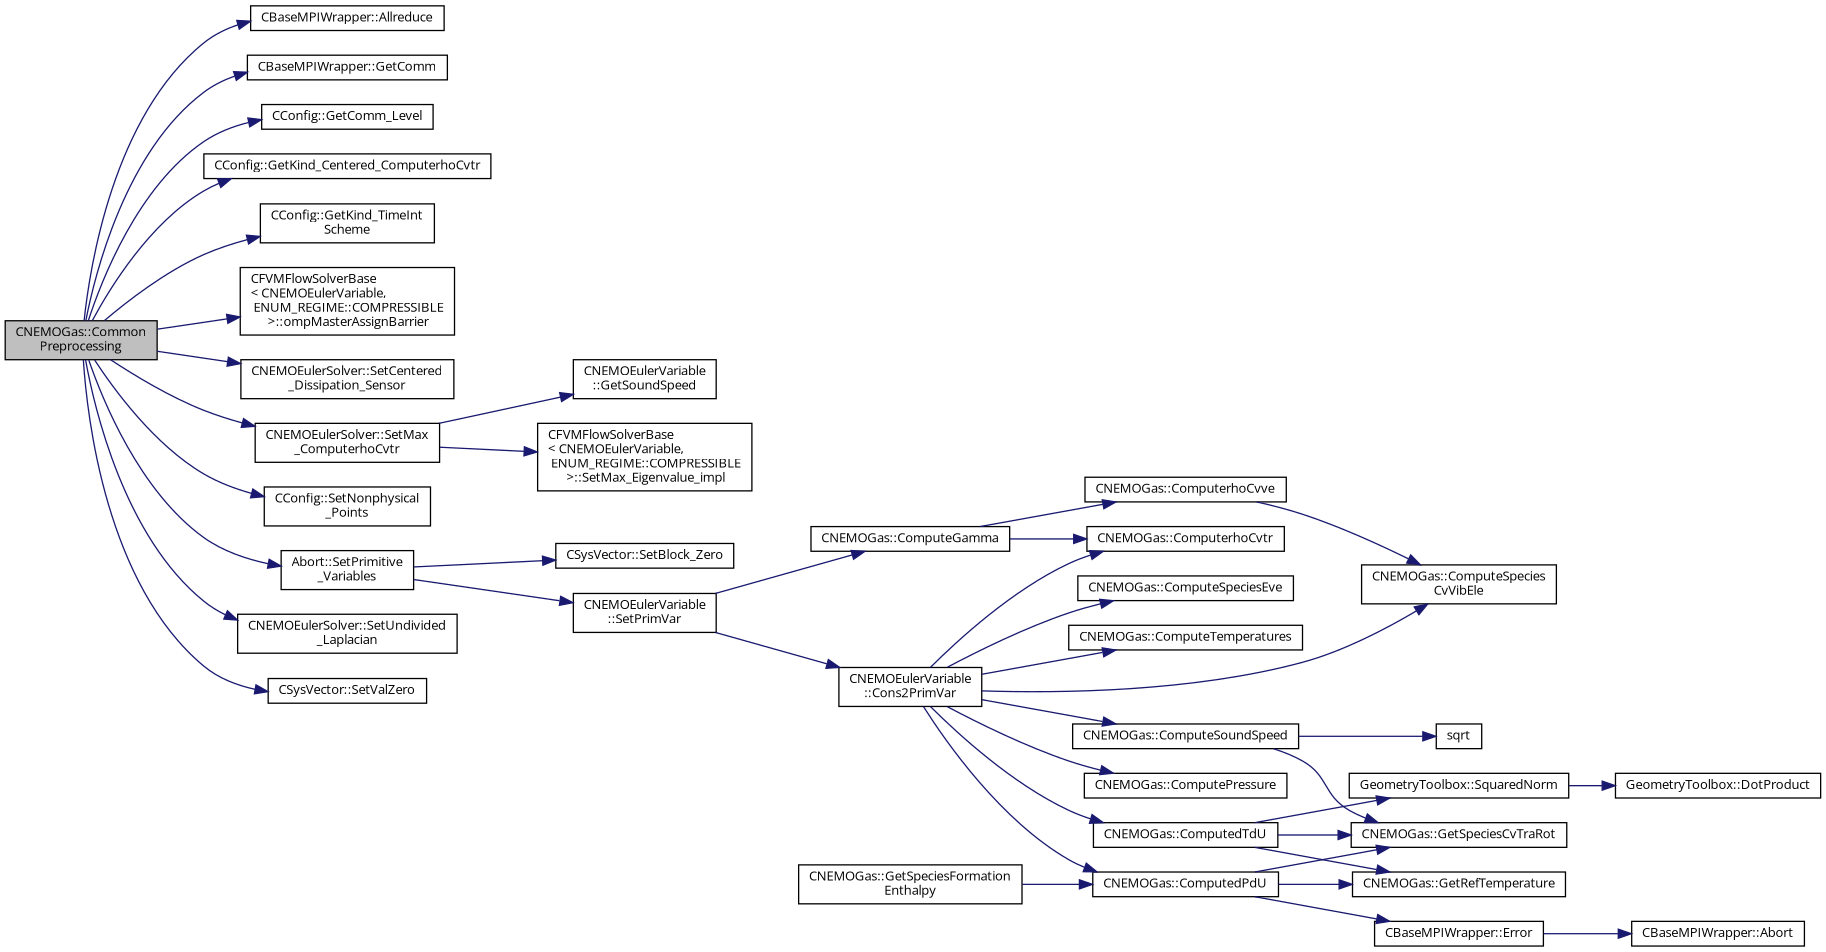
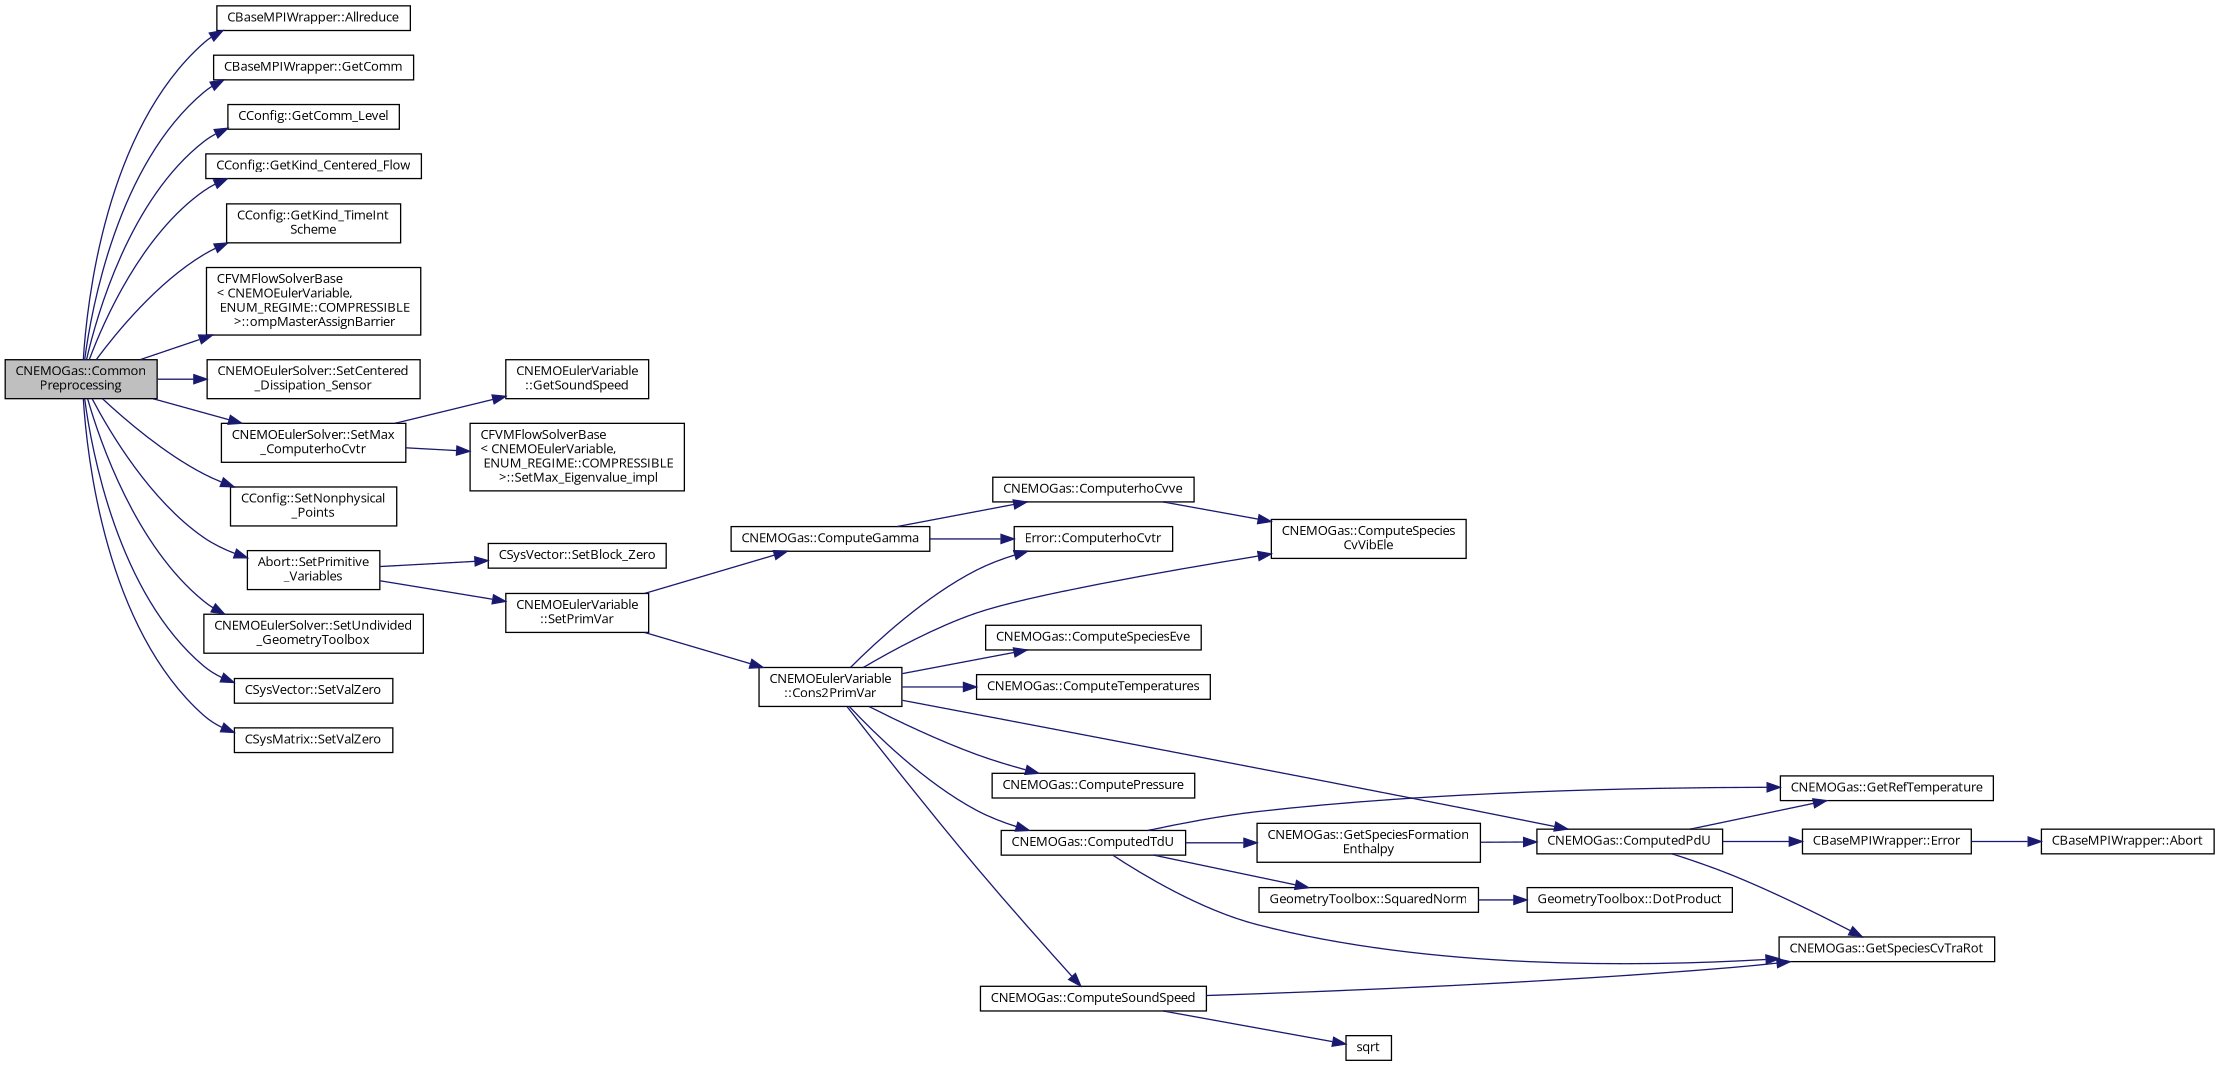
node "CConfig::GetKind_Centered_ComputerhoCvtr": label "CConfig::GetKind_Centered_ComputerhoCvtr" -> "CConfig::GetKind_Centered_Flow"
node "CNEMOGas::ComputerhoCvtr": label "CNEMOGas::ComputerhoCvtr" -> "Error::ComputerhoCvtr"
node "CNEMOEulerSolver::SetUndivided _Laplacian": label "CNEMOEulerSolver::SetUndivided _Laplacian" -> "CNEMOEulerSolver::SetUndivided _GeometryToolbox"
node "CSysMatrix::SetValZero": added
edge "CNEMOGas::ComputedTdU" -> "CNEMOGas::GetSpeciesFormation Enthalpy": added
